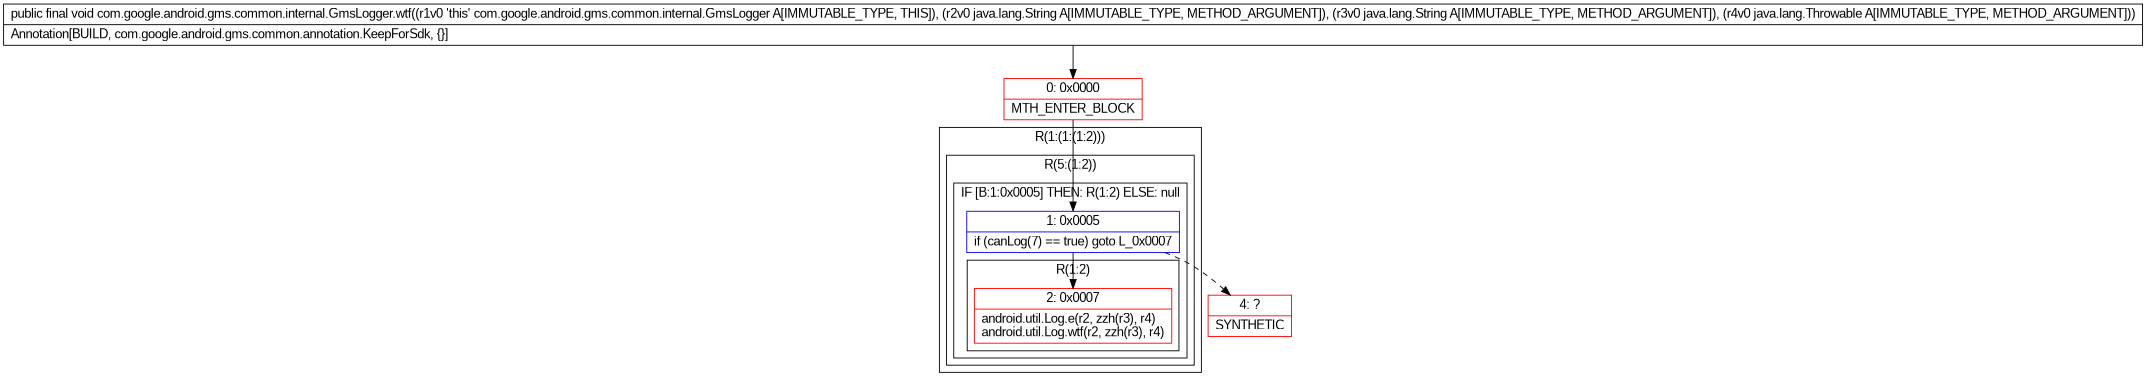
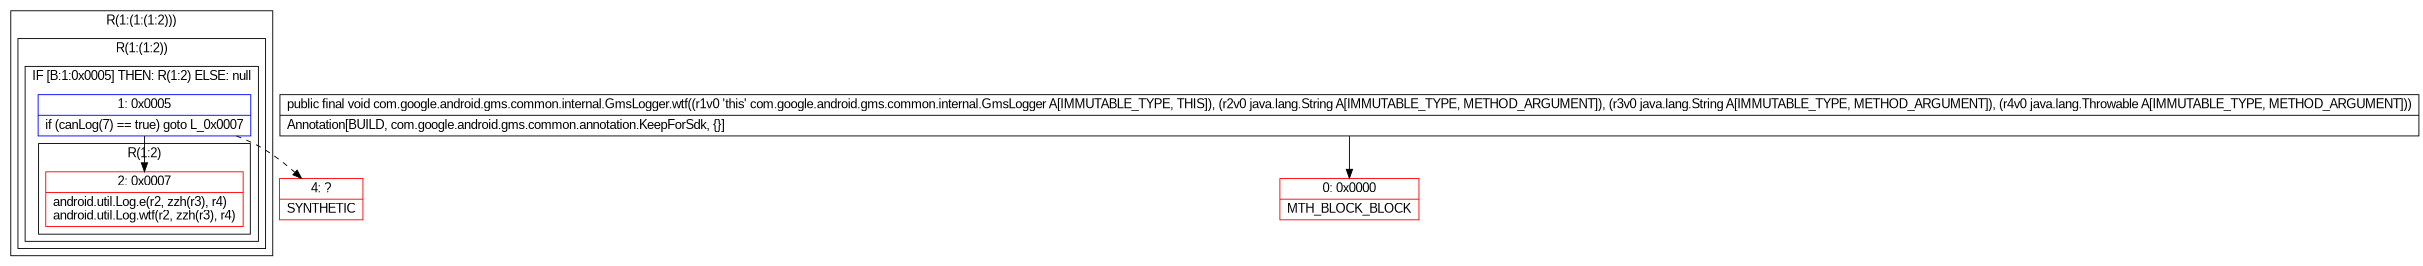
node "0: 0x0000": text "MTH_ENTER_BLOCK" -> "MTH_BLOCK_BLOCK"
edge "0: 0x0000" -> "1: 0x0005": removed
cluster "R(5:(1:2))": label "R(5:(1:2))" -> "R(1:(1:2))"
